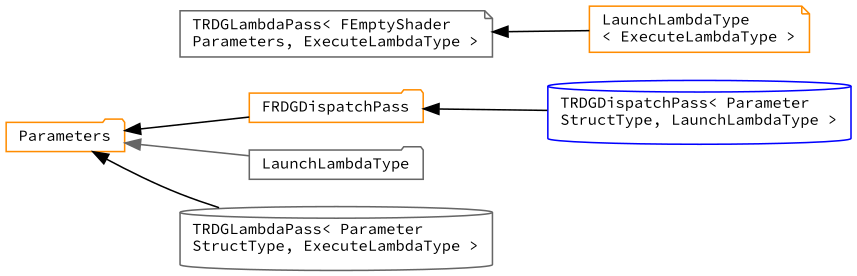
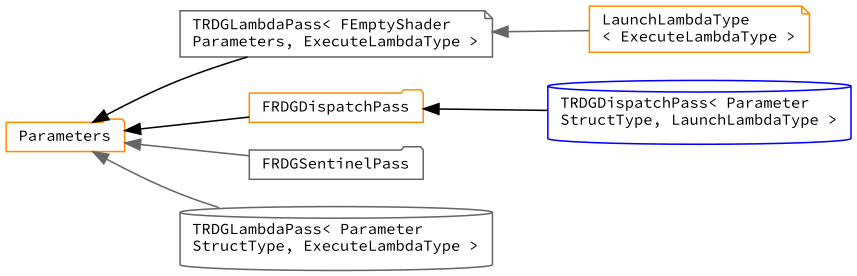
edge "LaunchLambdaType < ExecuteLambdaType >" -> "TRDGLambdaPass< FEmptyShader Parameters, ExecuteLambdaType >": color black -> gray40
edge "TRDGLambdaPass< FEmptyShader Parameters, ExecuteLambdaType >" -> "Parameters": added
node "LaunchLambdaType": label "LaunchLambdaType" -> "FRDGSentinelPass"
edge "TRDGLambdaPass< Parameter StructType, ExecuteLambdaType >" -> "Parameters": color black -> gray40
